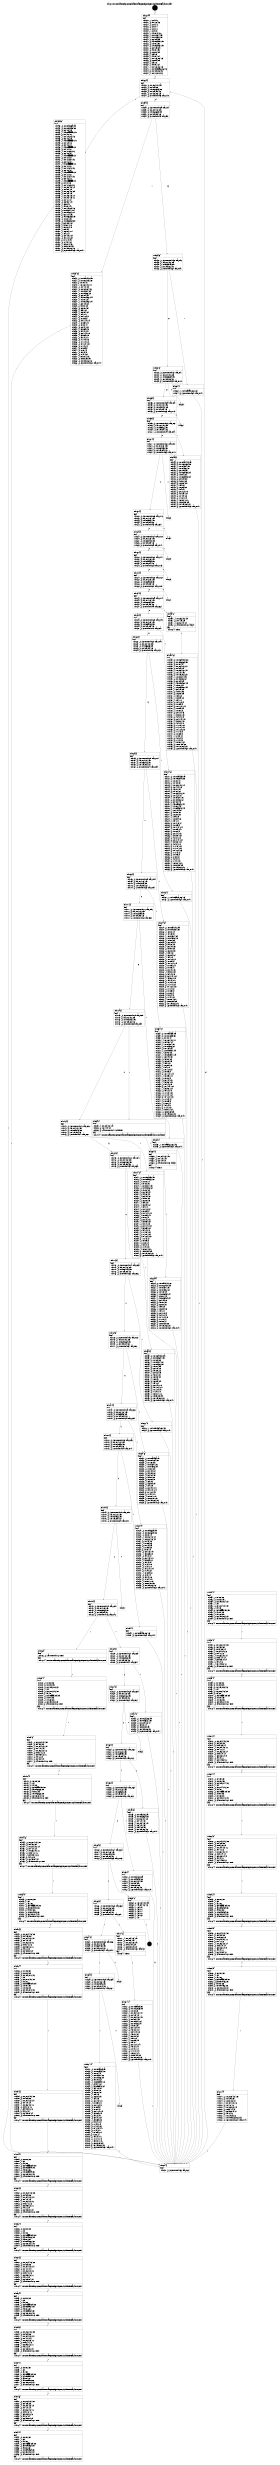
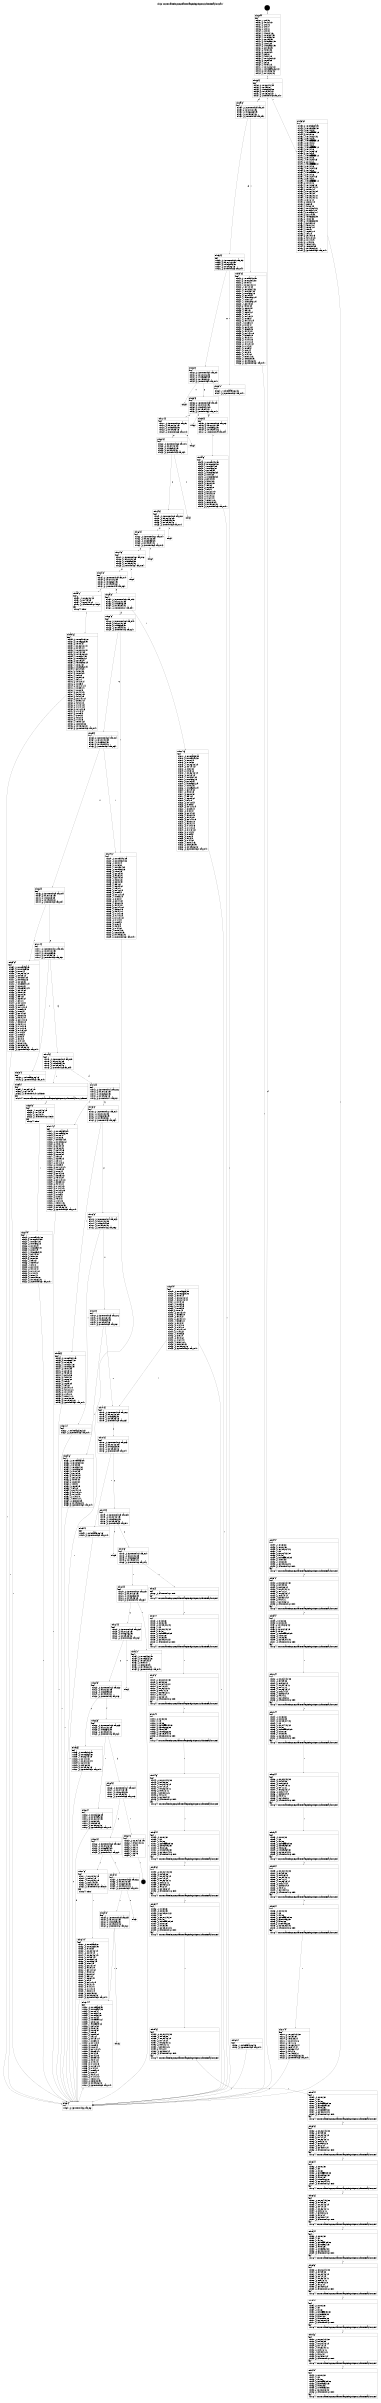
edge "0x4015fe [25]" -> "0x401617 [25]": now "0x4015e5 [25]" -> "0x401617 [25]"
edge "0x4016c6 [25]" -> "0x401b60 [12]": now "0x4016c6 [25]" -> "0x402279 [134]"
edge "0x4017a7 [25]" -> "0x4018dd [97]": reversed
